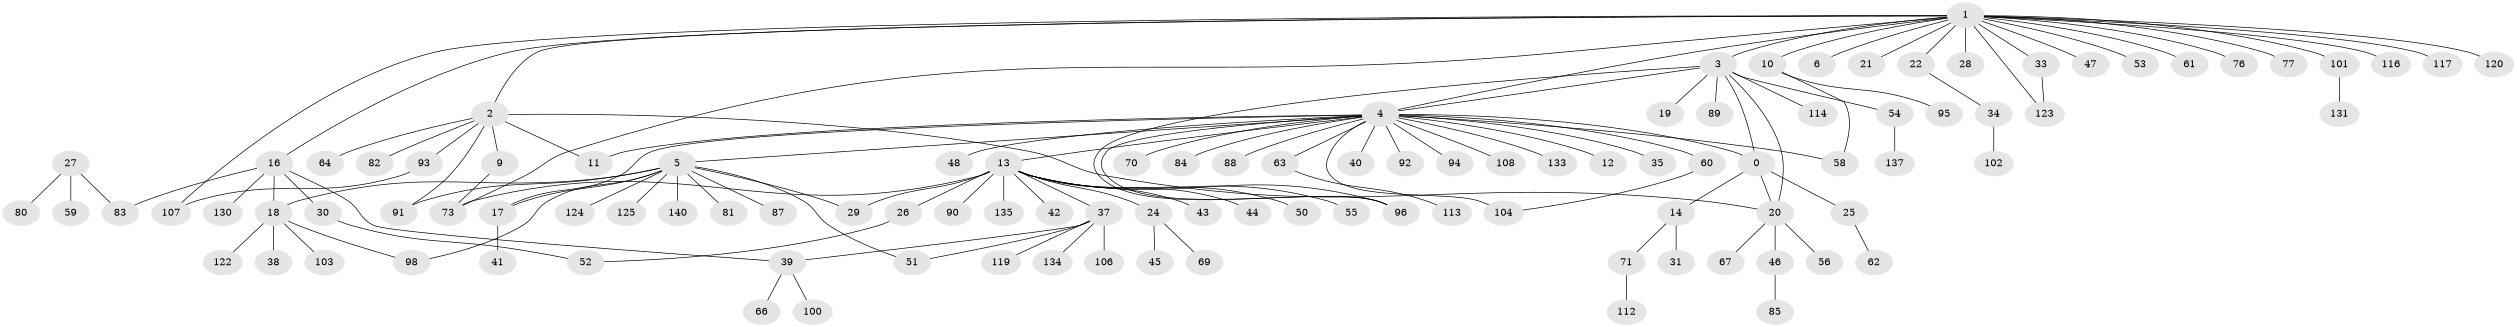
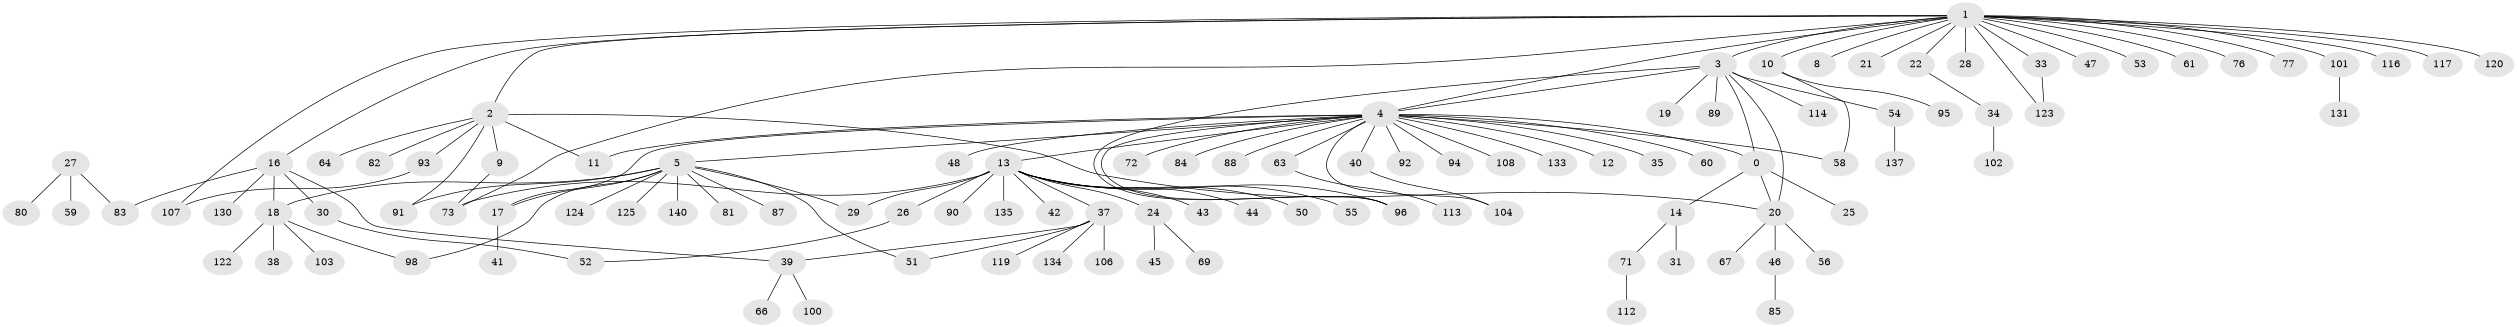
node "6": label "6" -> "8"
node "70": label "70" -> "72"
edge "60" -- "104": now "40" -- "104"
node "62": removed
